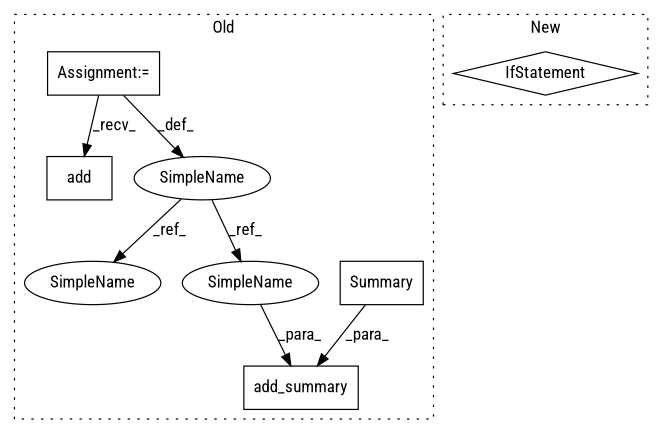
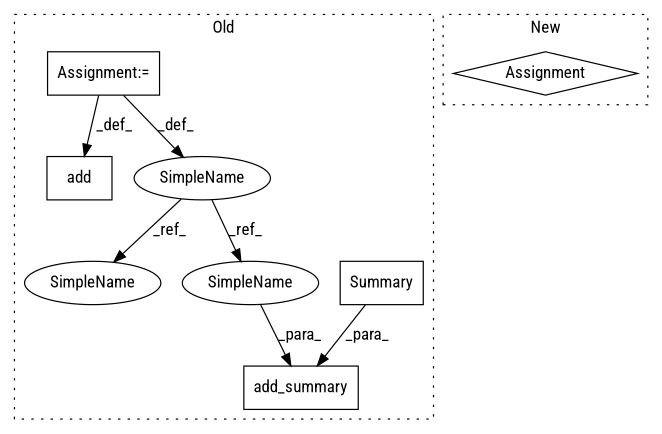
node "IfStatement": label "IfStatement" -> "Assignment"
edge "Assignment:=" -> "add": label "_recv_" -> "_def_"
